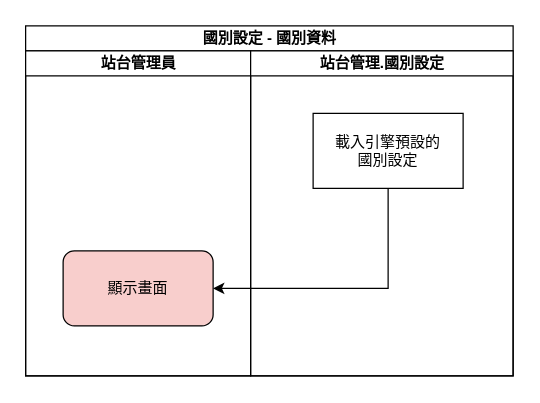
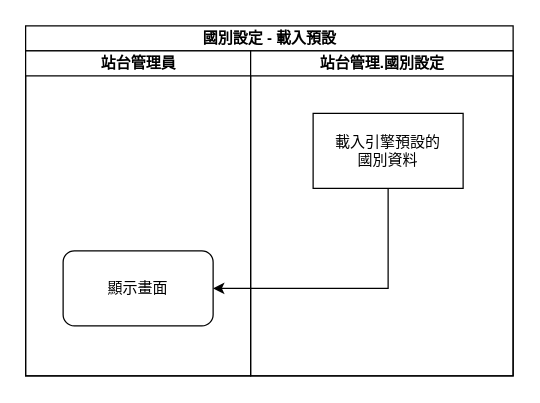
node "國別設定 - 國別資料": label "國別設定 - 國別資料" -> "國別設定 - 載入預設"
node "載入引擎預設的 國別設定": label "載入引擎預設的 國別設定" -> "載入引擎預設的 國別資料"
node "顯示畫面": fillcolor #f8cecc -> #ffffff
